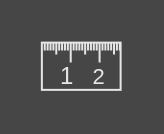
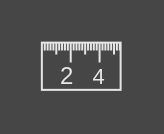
node "1": label "1" -> "2"
